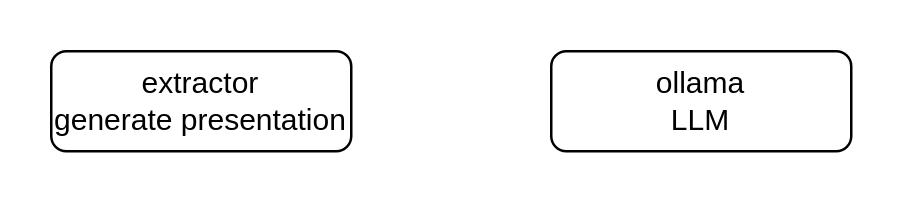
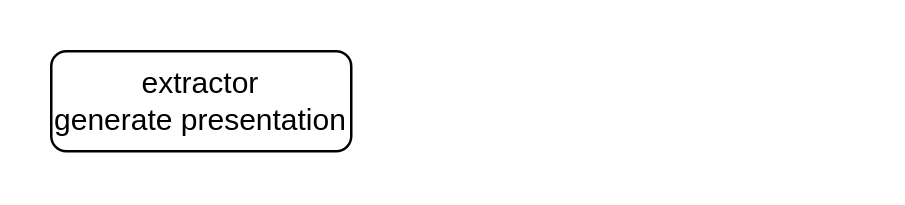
node "ollama LLM": removed
